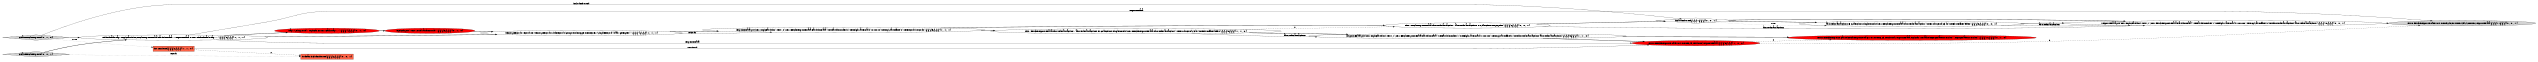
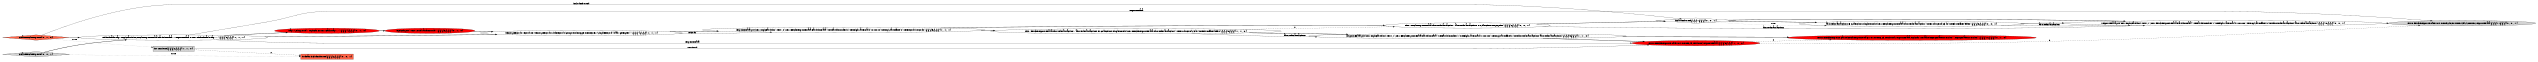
node "createFetchResponse['0', '1', '0']": fillcolor lightgray -> tomato
node "int sessionId@@@2@@@['1', '1', '0']": fillcolor tomato -> lightgray
edge "createFetchResponse['0', '0', '1']" -> "boolean includeAborted@@@2@@@['0', '0', '1']": label "records" -> "true"
